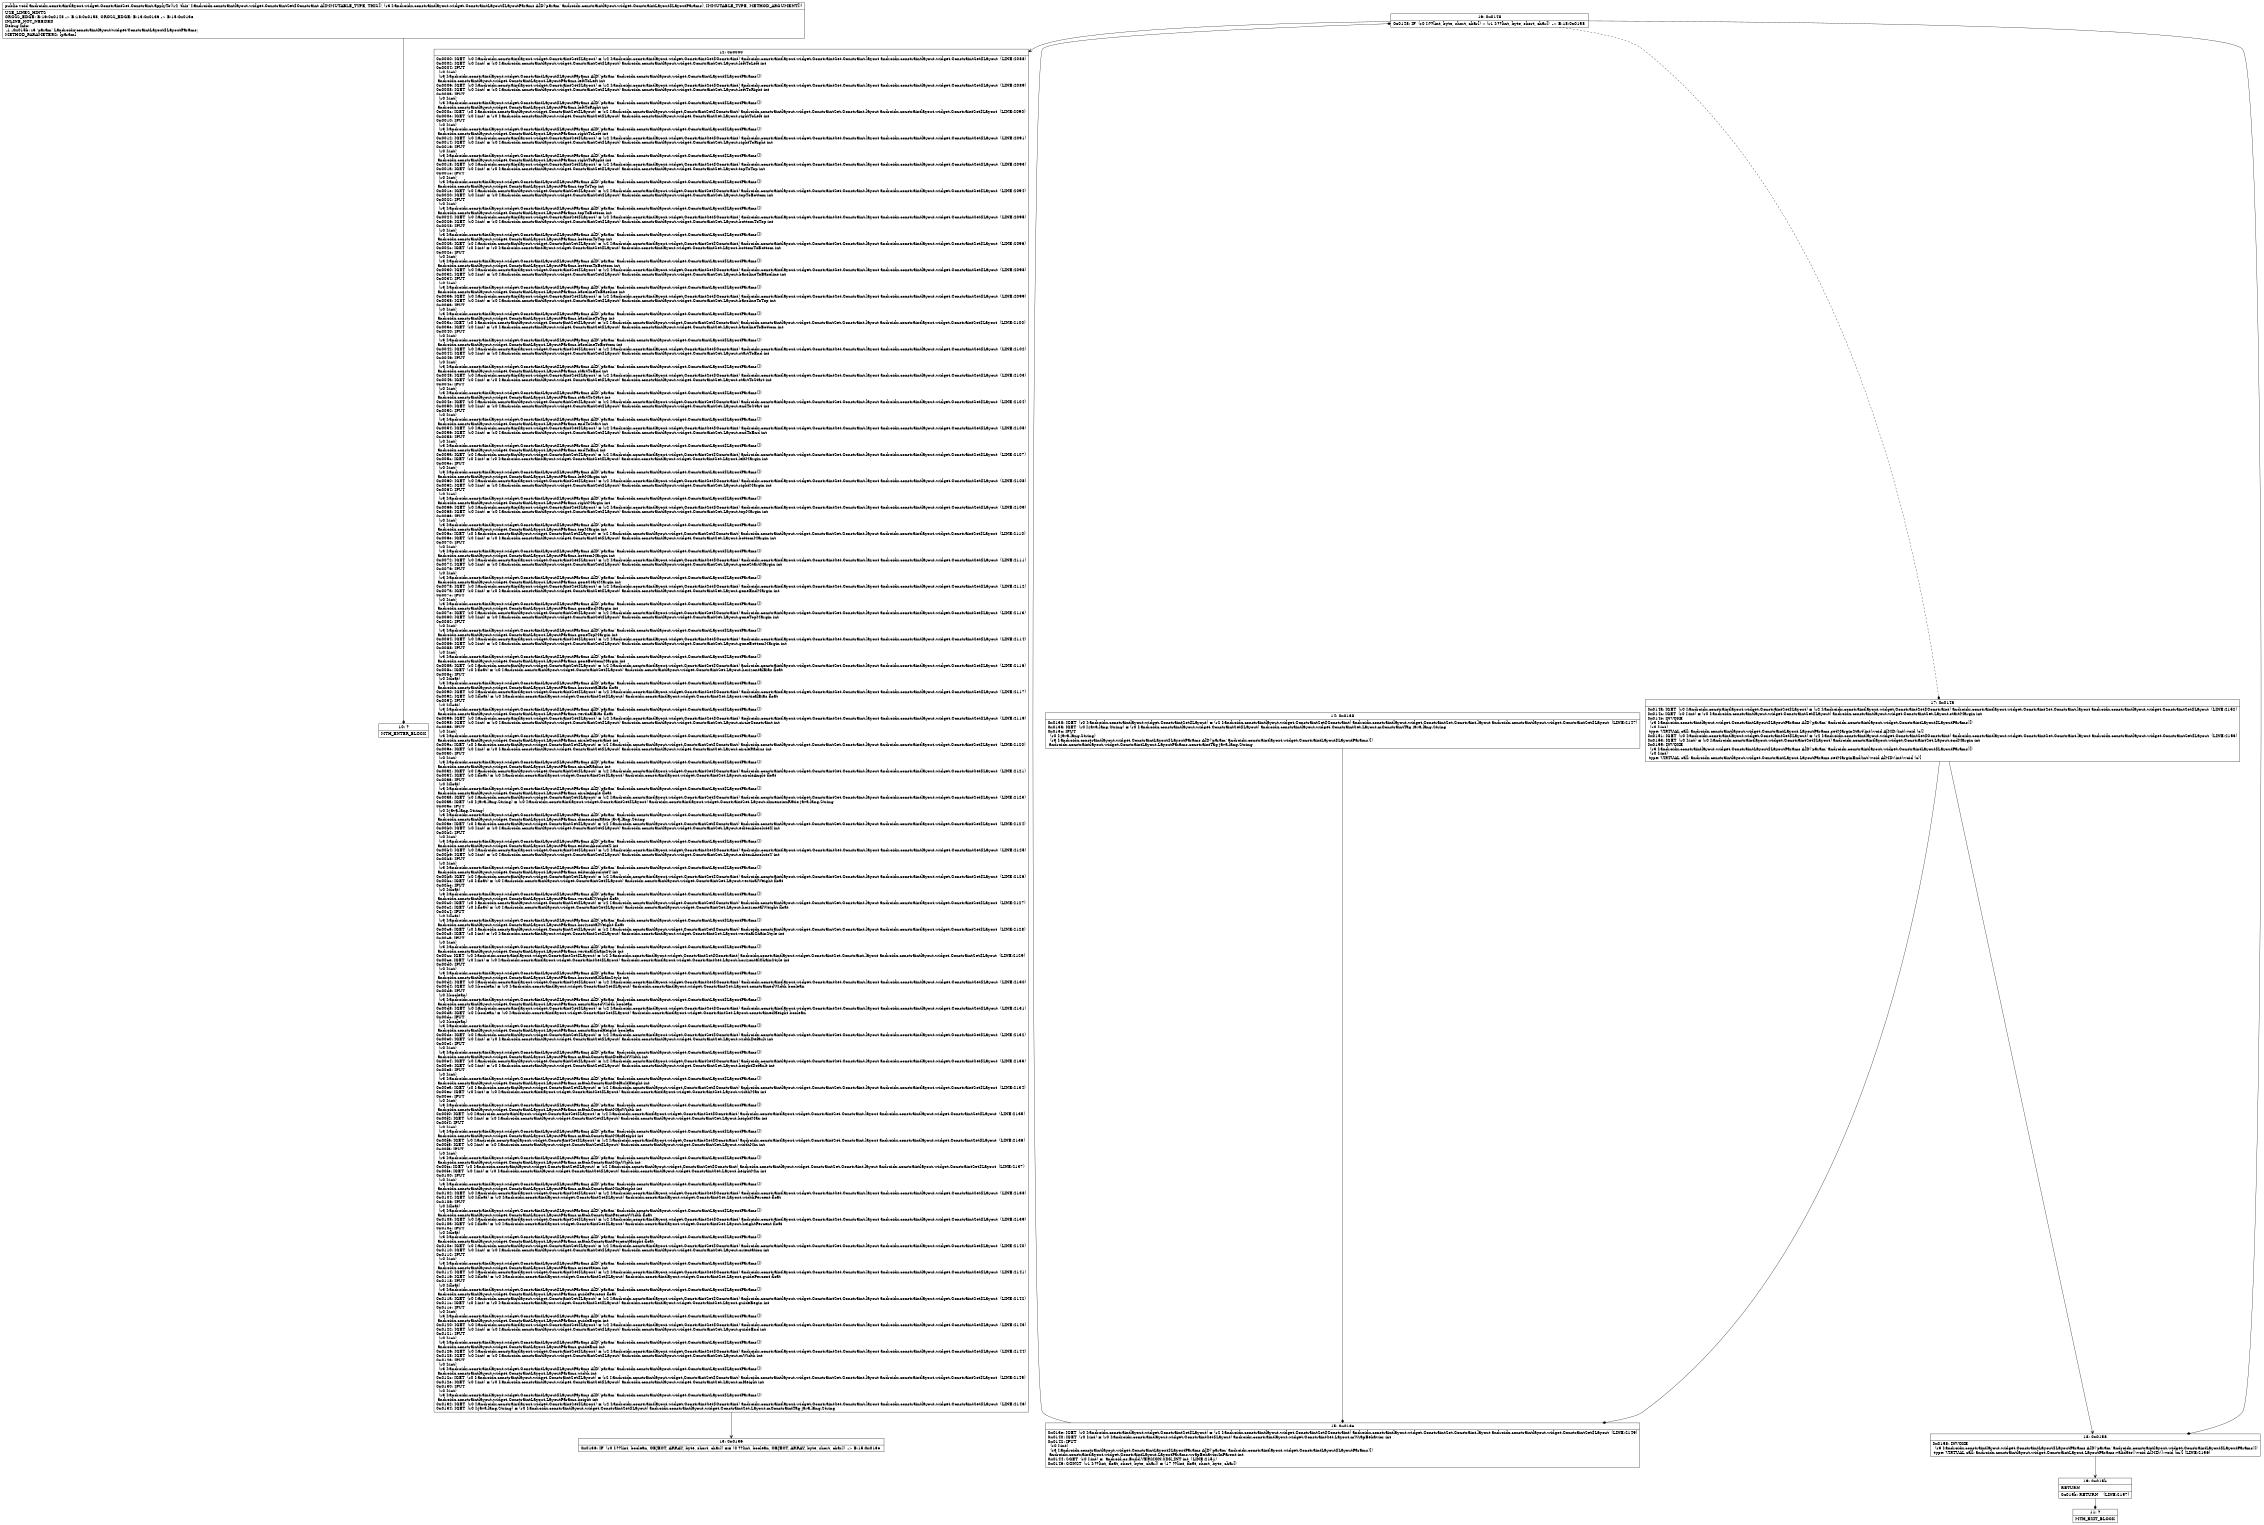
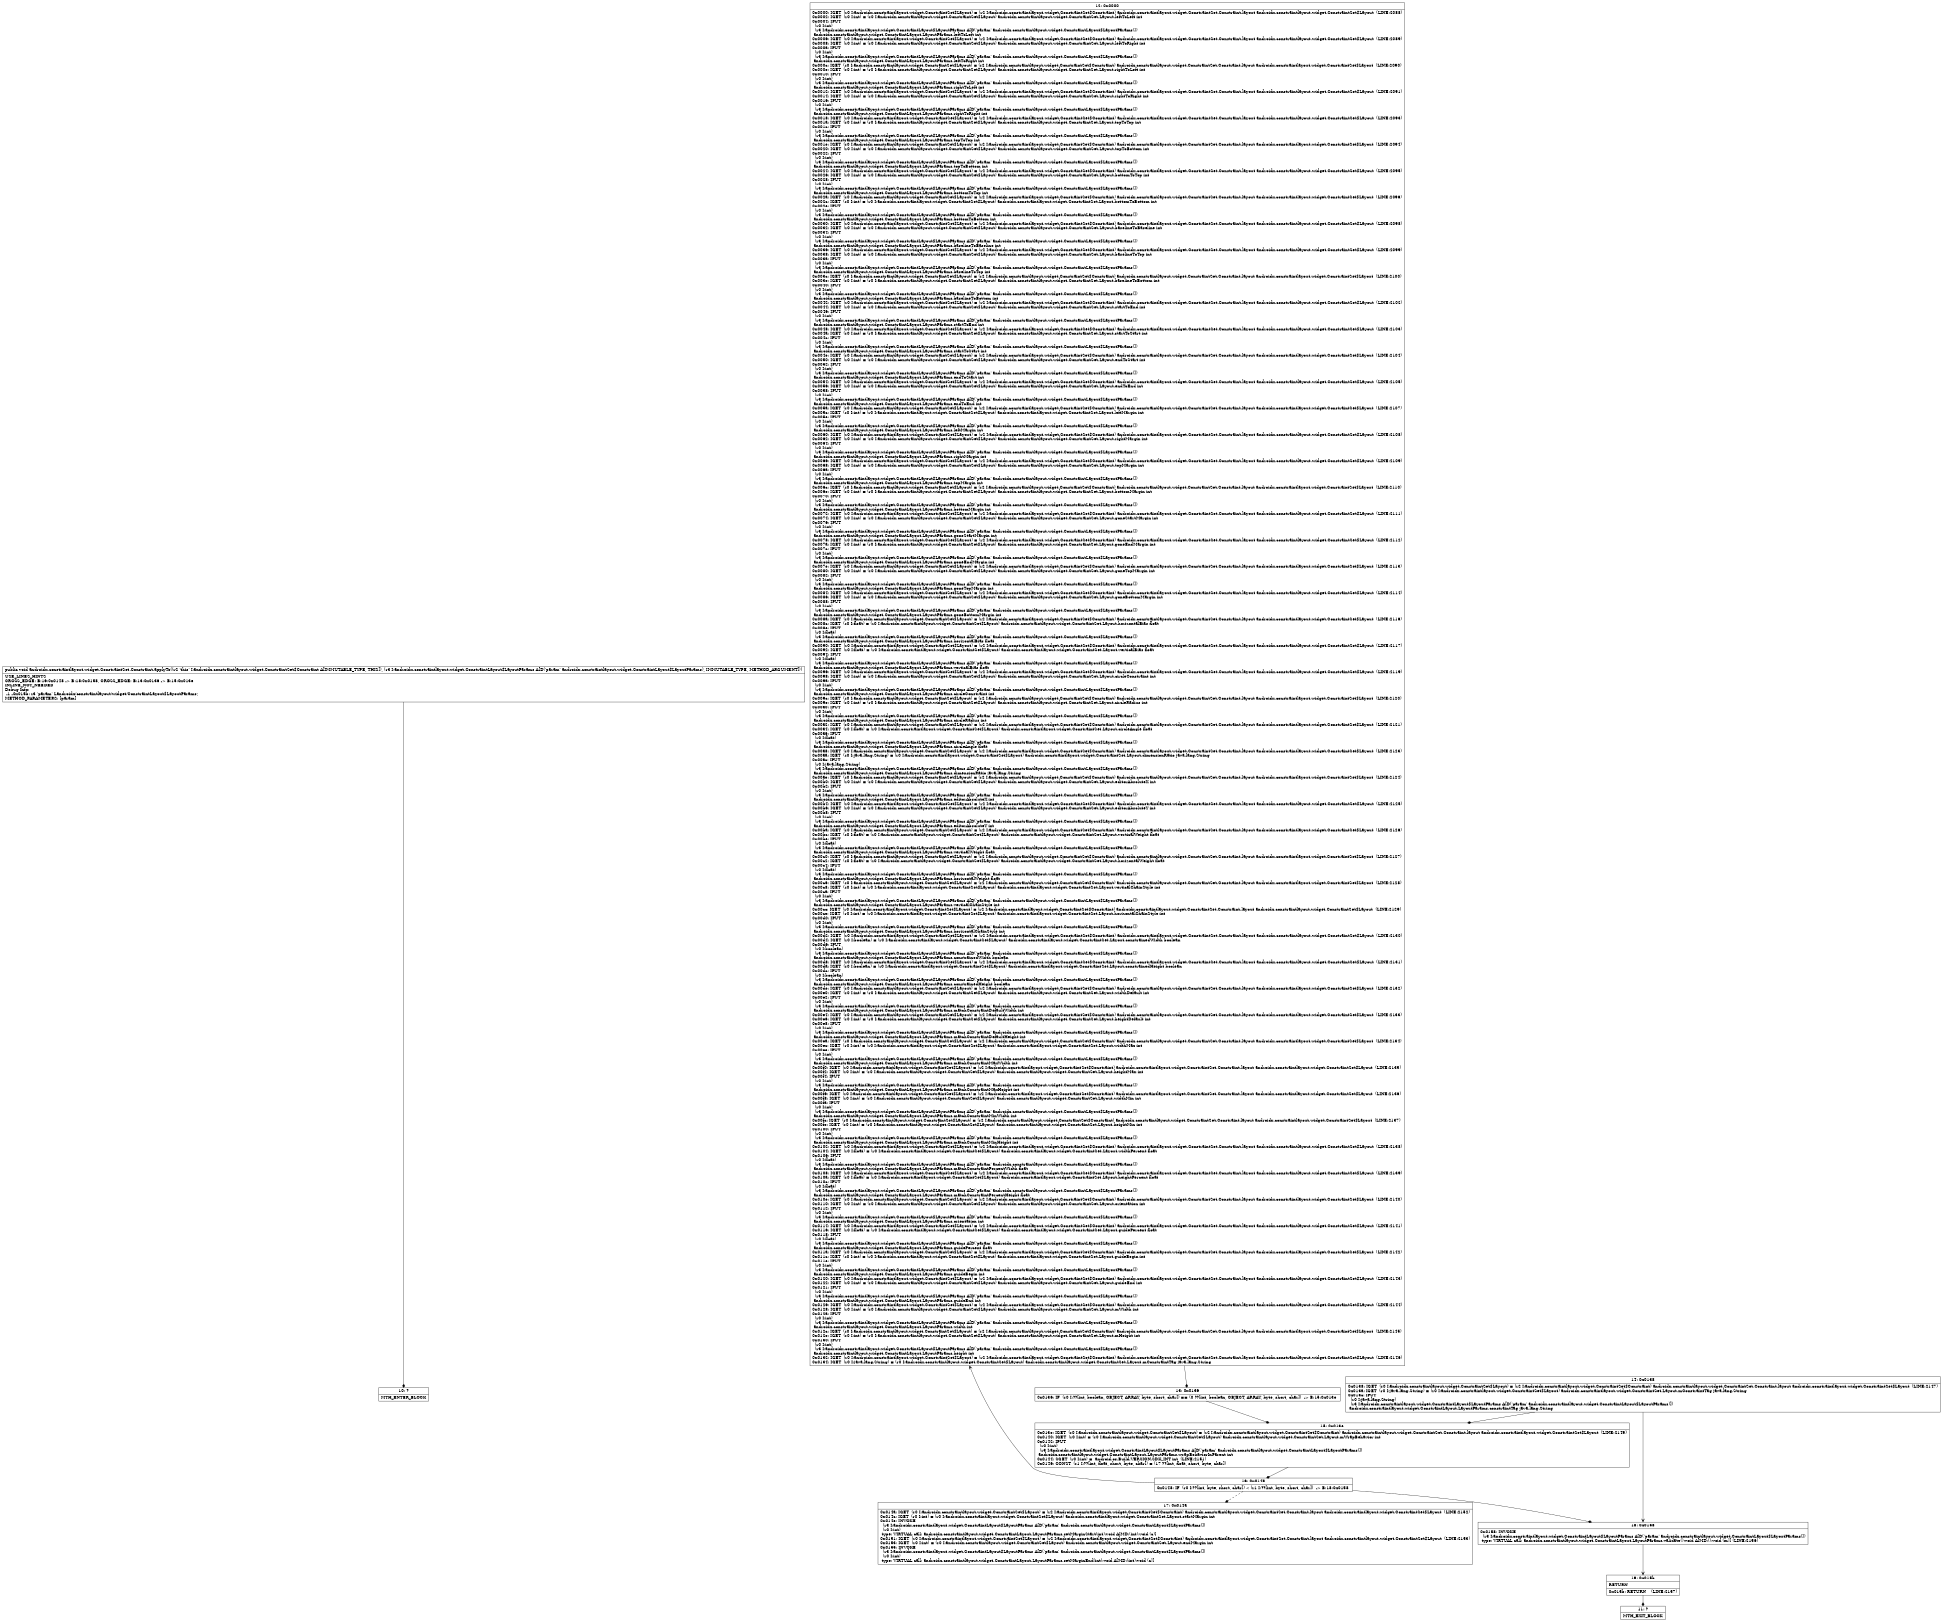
edge "17: 0x014a" -> "18: 0x0158": now "14: 0x0138" -> "18: 0x0158"
edge "17: 0x014a" -> "15: 0x013e": now "13: 0x0136" -> "15: 0x013e"
edge "12: 0x0000" -> "13: 0x0136": arrowhead vee -> diamond
